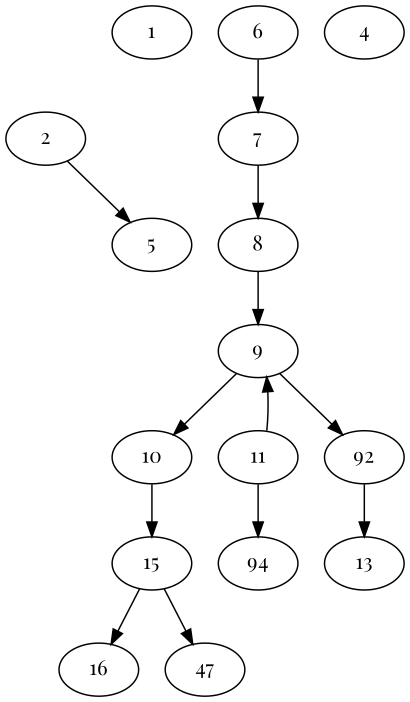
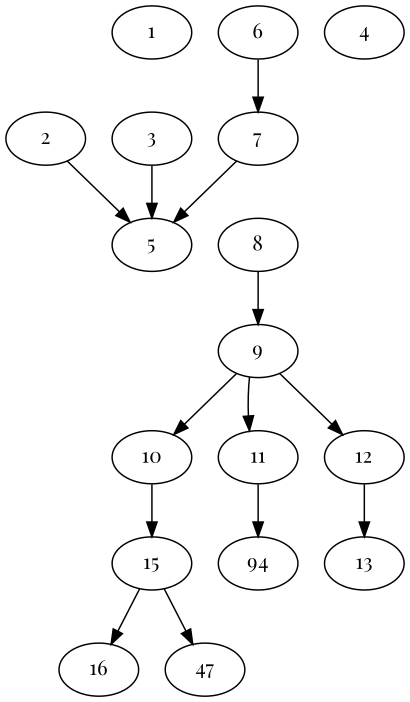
node "3": added
edge "7" -> "8": now "7" -> "5"
edge "11" -> "9": reversed
node "92": label "92" -> "12"
